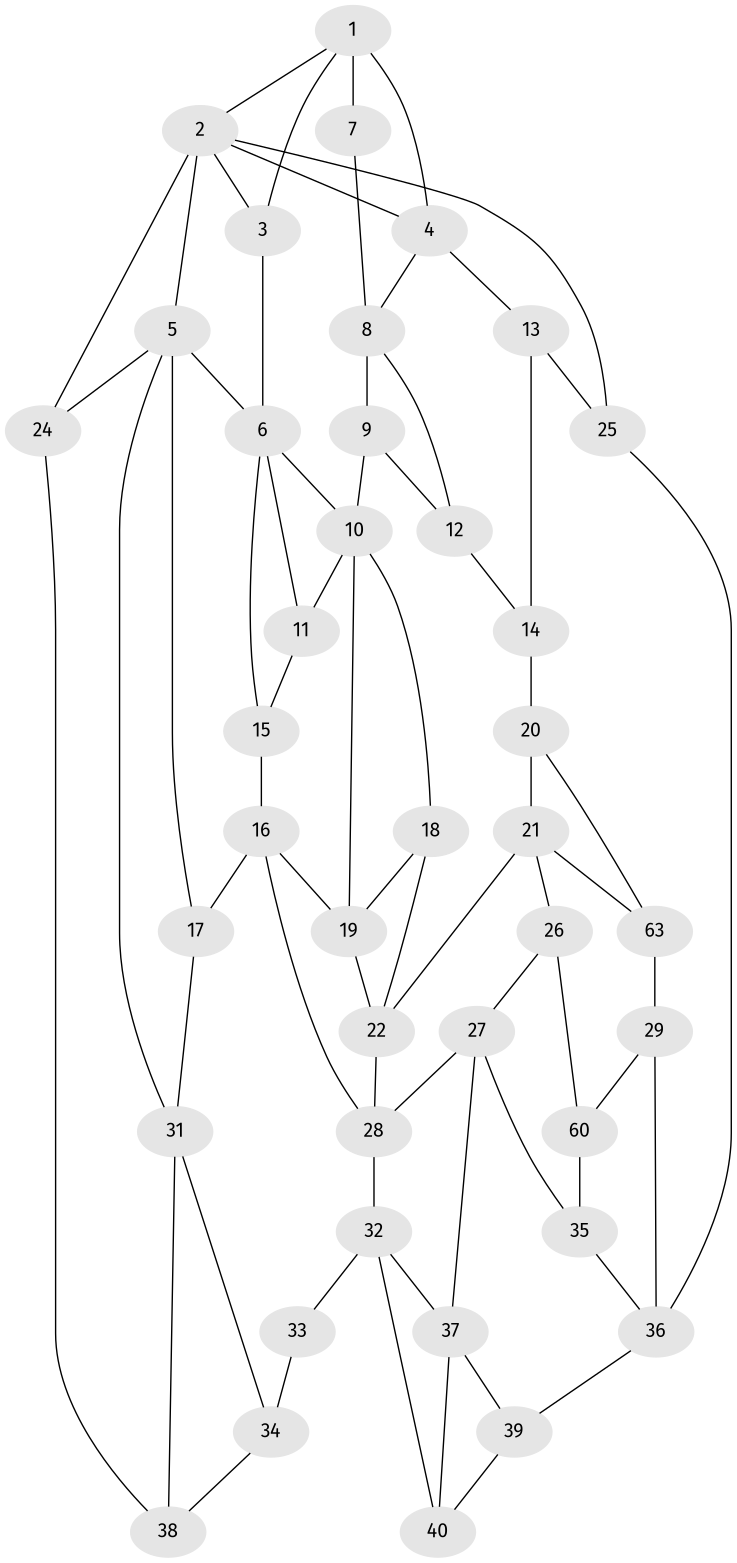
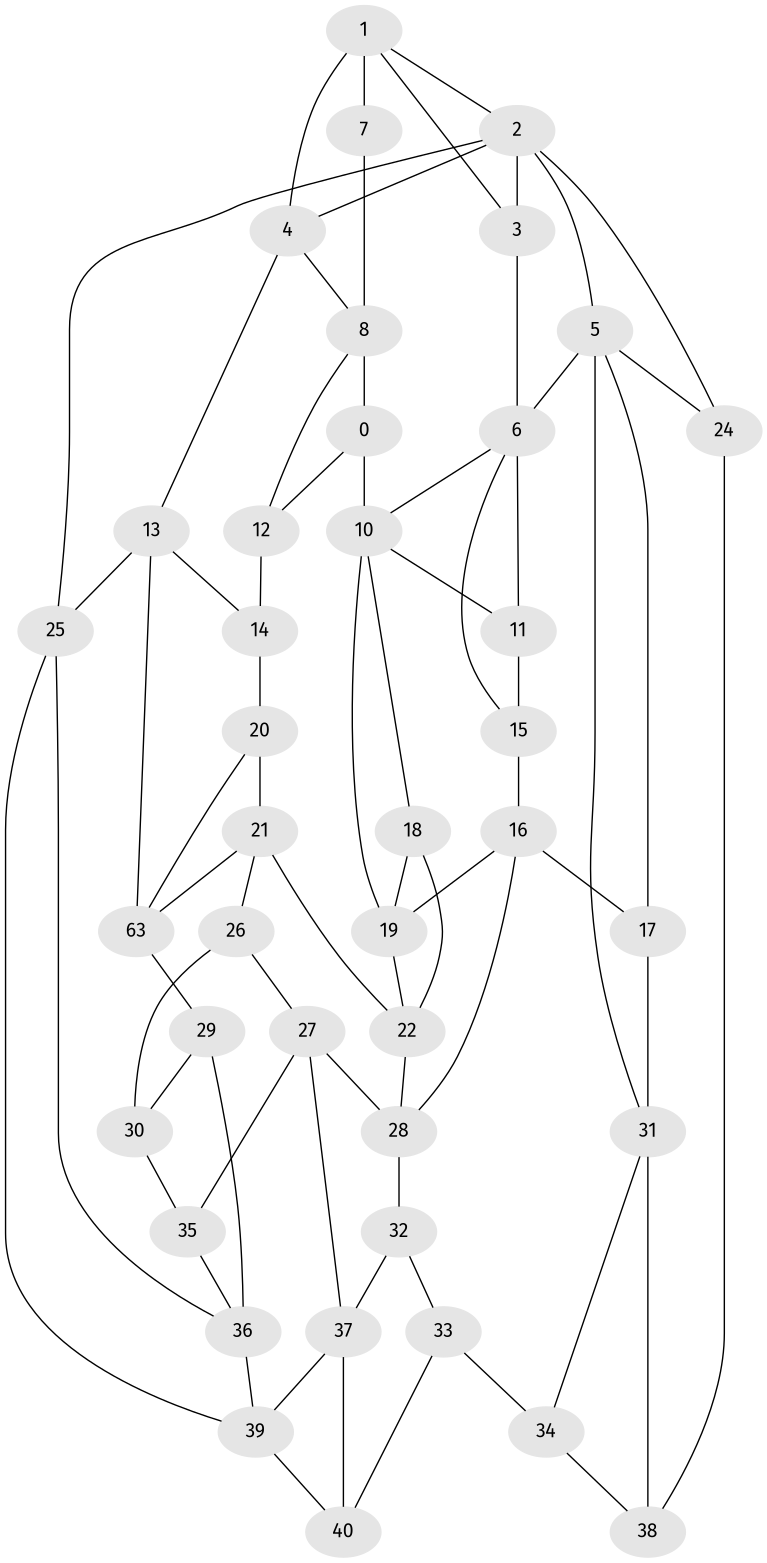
node "9": label "9" -> "0"
edge "13" -- "63": added
edge "25" -- "39": added
node "60": label "60" -> "30"
edge "32" -- "40": now "33" -- "40"
